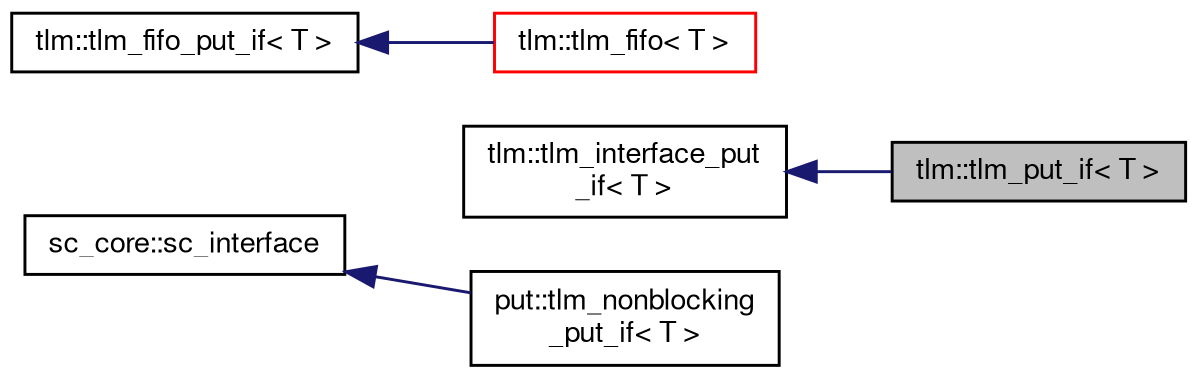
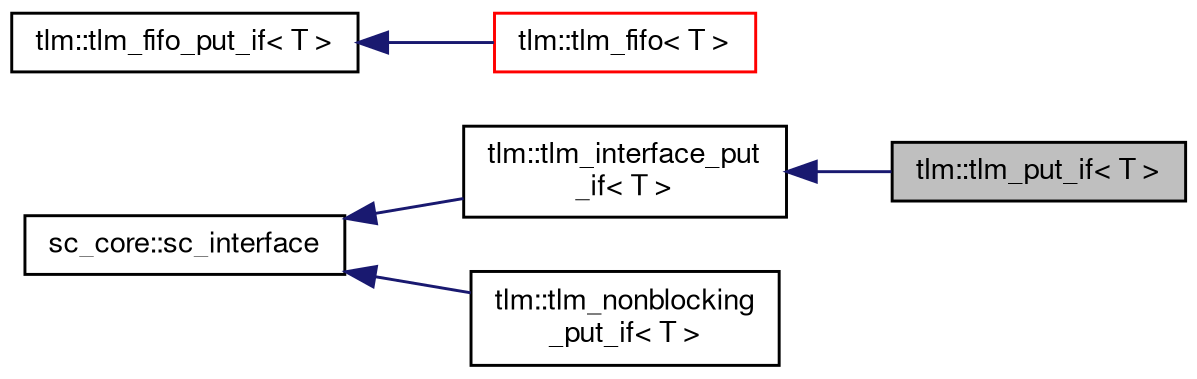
edge "tlm::tlm_interface_put _if< T >" -> "sc_core::sc_interface": added
node "put::tlm_nonblocking _put_if< T >": label "put::tlm_nonblocking _put_if< T >" -> "tlm::tlm_nonblocking _put_if< T >"
